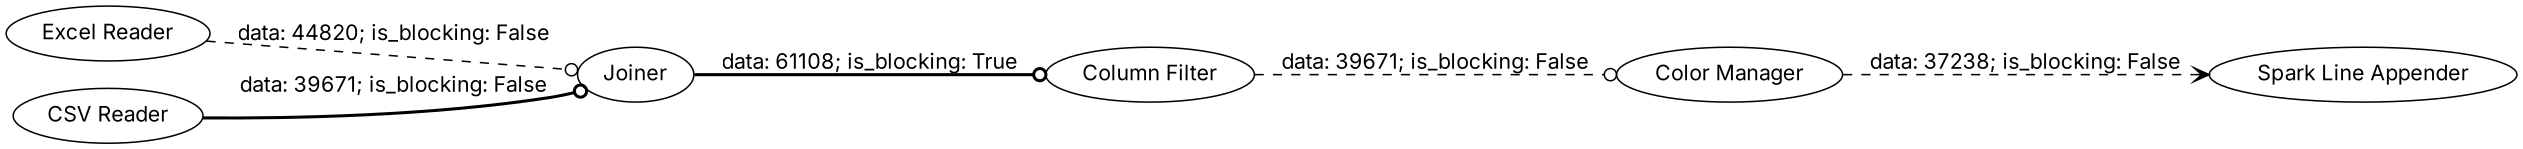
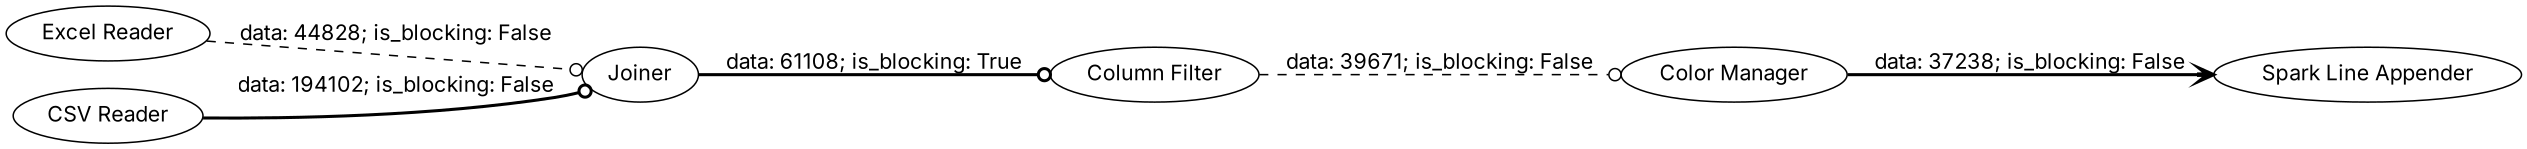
edge "Excel Reader" -> "Joiner": label "data: 44820; is_blocking: False" -> "data: 44828; is_blocking: False"
edge "Color Manager" -> "Spark Line Appender": style dashed -> bold
edge "CSV Reader" -> "Joiner": label "data: 39671; is_blocking: False" -> "data: 194102; is_blocking: False"
